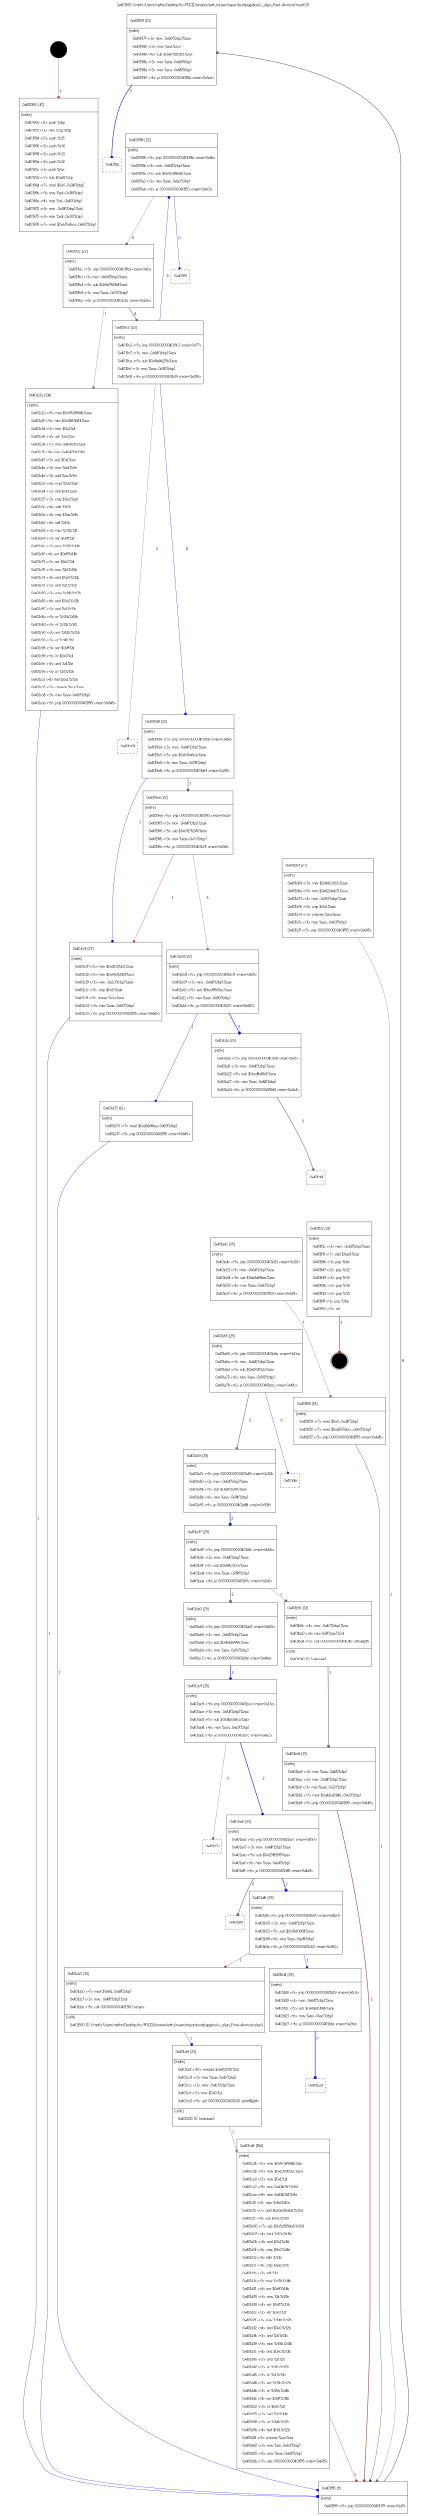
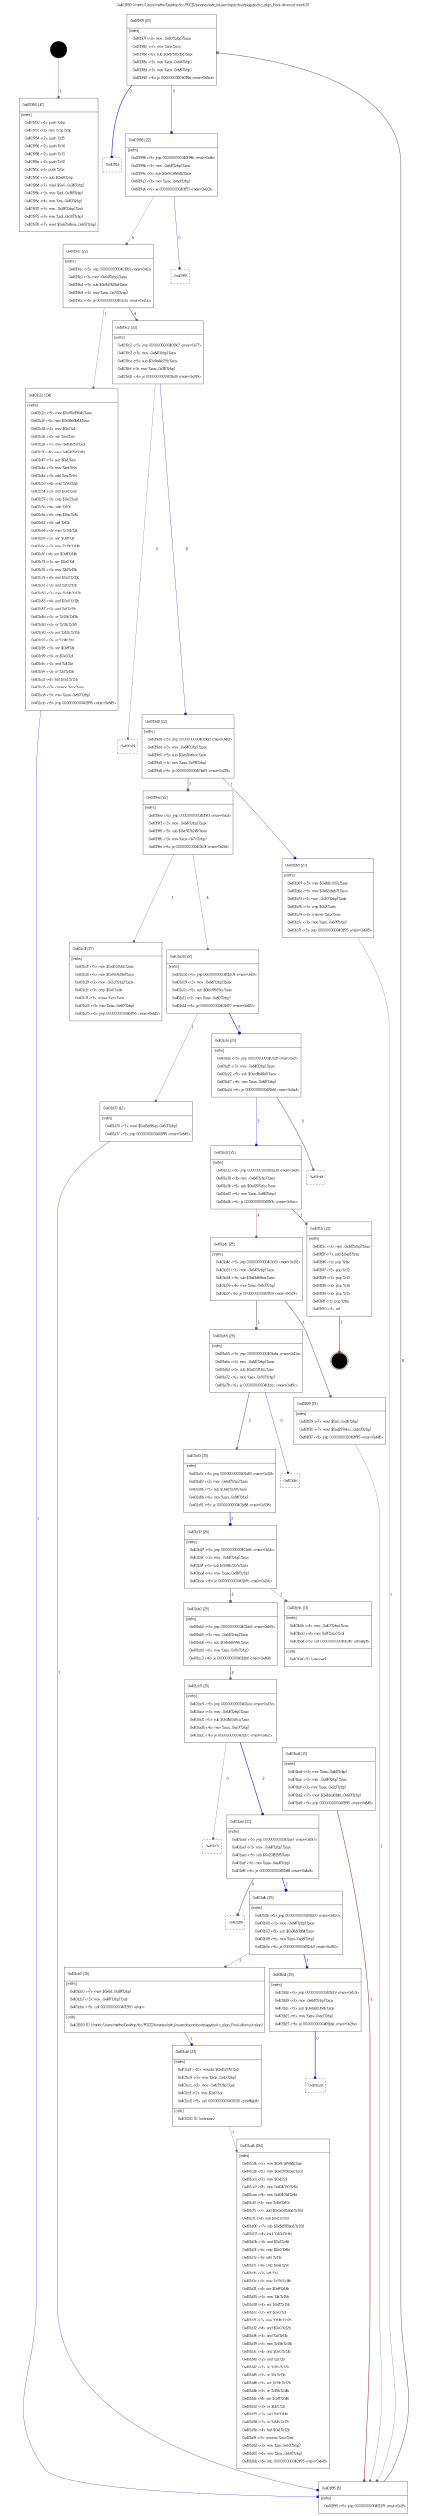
edge "0x4019c2 [22]" -> "0x401996 [22]": now "0x40197f [23]" -> "0x401996 [22]"
edge "0x4019d8 [22]" -> "0x401c0f [27]": now "0x4019d8 [22]" -> "0x401b69 [27]"
edge "0x401a04 [22]" -> "0x401d70 [12]": color blue -> brown
node "0x401a33 [25]": added
edge "0x401a4c [25]" -> "0x401a65 [25]": added, label "3"
edge "0x401a4c [25]" -> "0x401f29 [19]": style solid -> bold
edge "0x401ab0 [25]" -> "0x401ac9 [25]": color blue -> gray40
edge "0x401b9c [13]" -> "0x401ba9 [21]": removed, label "1"
edge "0x401c0f [27]" -> "0x401f95 [5]": removed, label "1"
edge "0x401afb [25]" -> "0x401b14 [25]": style solid -> bold
edge "0x401f29 [19]" -> "0x401f95 [5]": color blue -> gray40
edge "0x401b14 [25]" -> "0x401b2d": arrowhead box -> dot
edge "0x401cd6 [154]" -> "0x401f95 [5]": removed, label "1"
